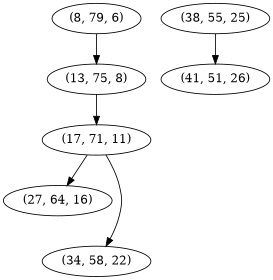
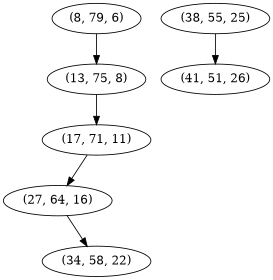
edge "(17, 71, 11)" -> "(34, 58, 22)": now "(27, 64, 16)" -> "(34, 58, 22)"
